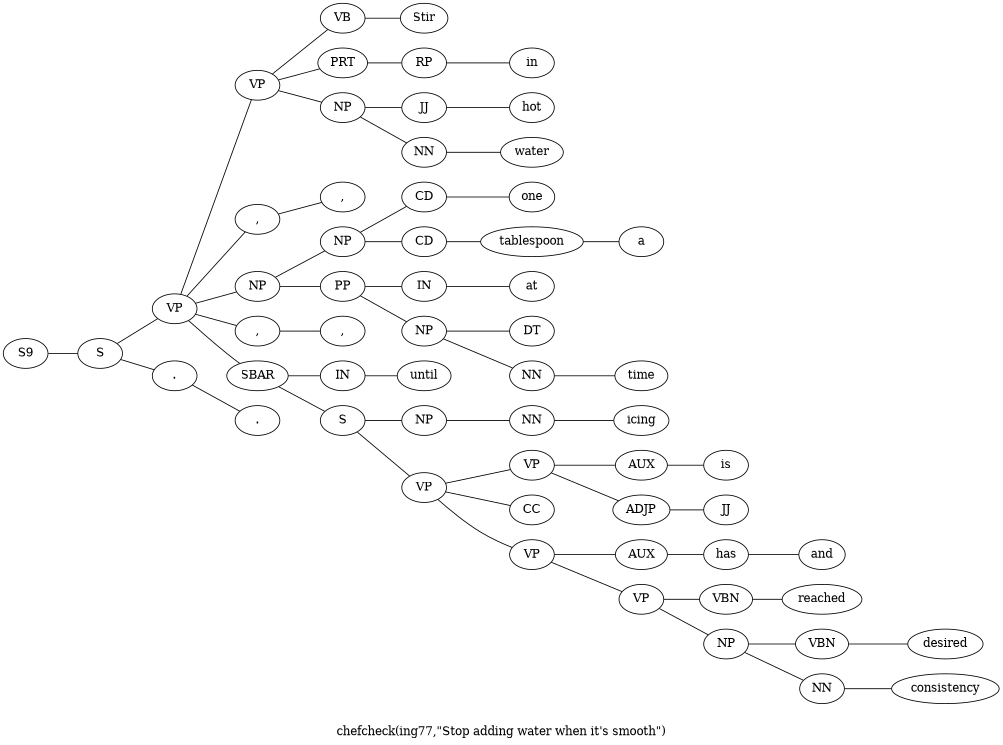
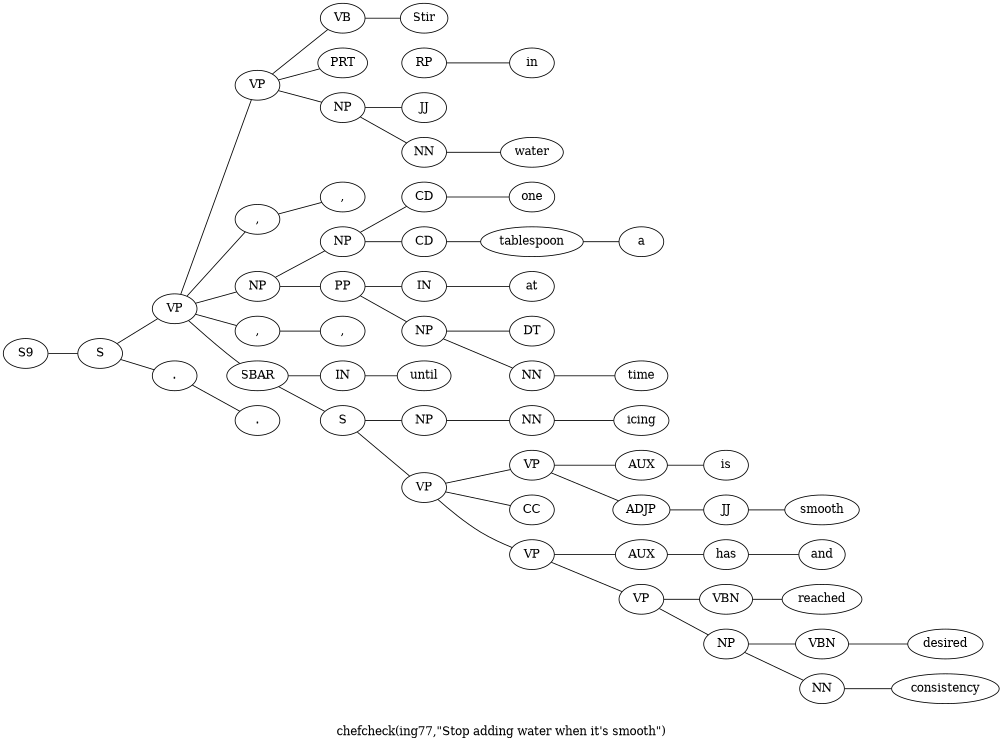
edge "PRT" -- "RP": removed
node "hot": removed
node "smooth": added
